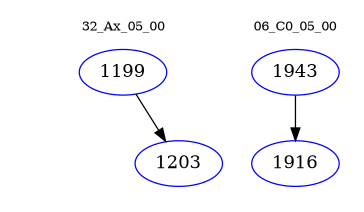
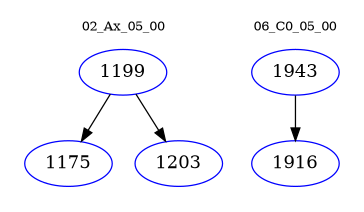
cluster "32_Ax_05_00": label "32_Ax_05_00" -> "02_Ax_05_00"
node "1175": added
